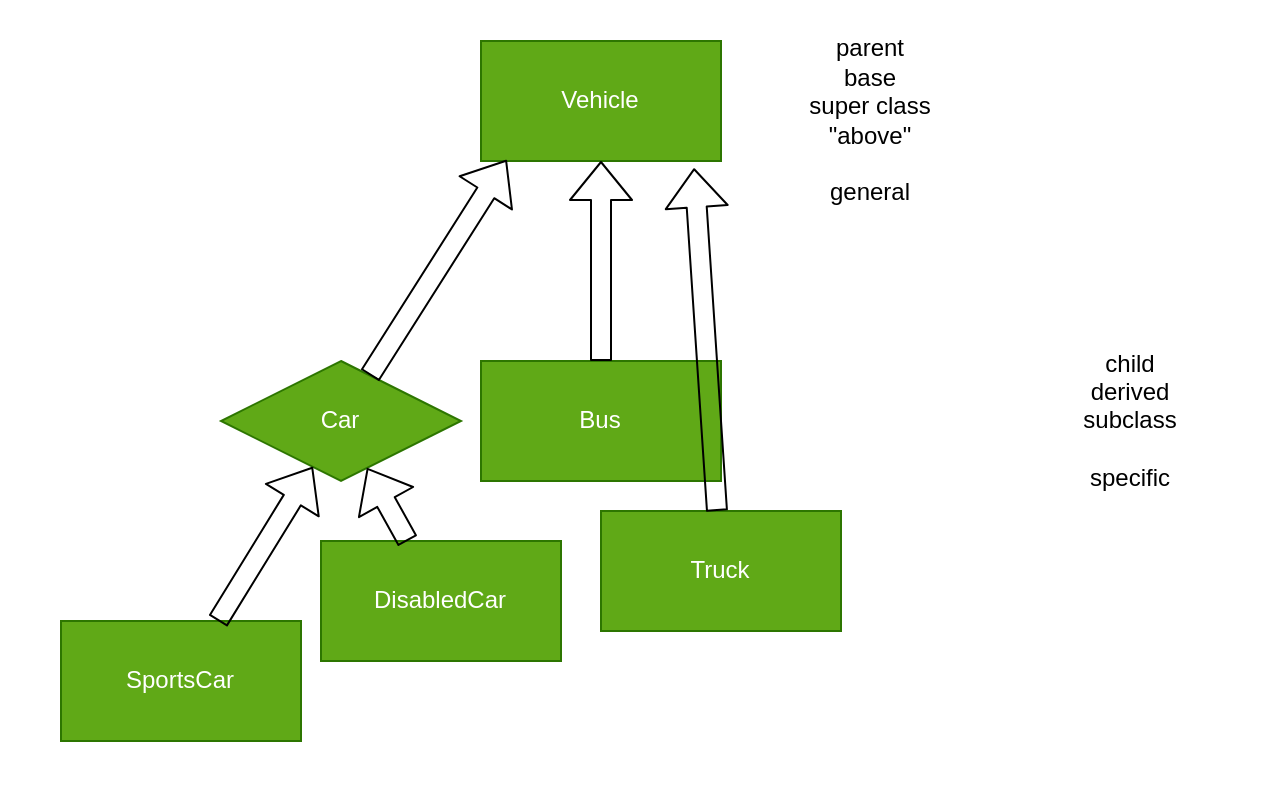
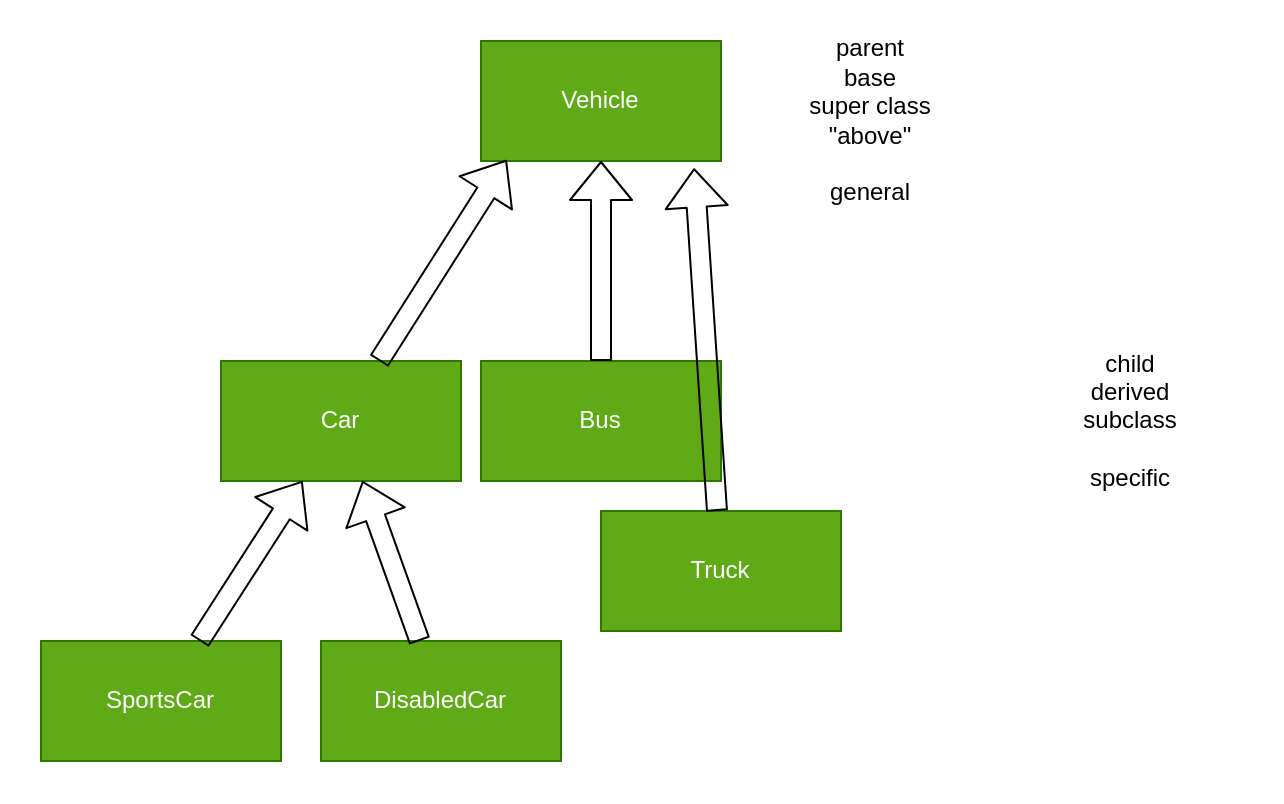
node "Car": shape diamond -> rectangle
node "DisabledCar": moved (441, 601) -> (441, 701)
node "SportsCar": moved (181, 681) -> (161, 701)
